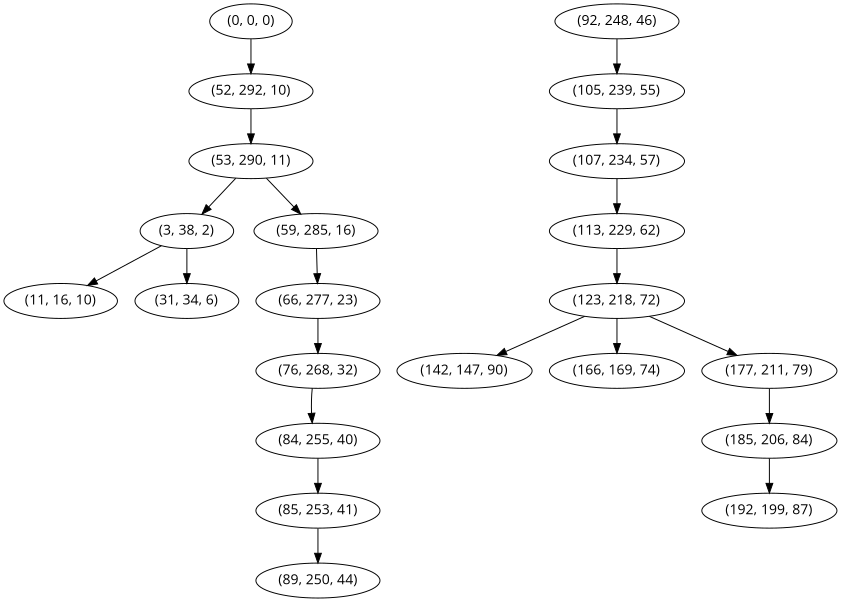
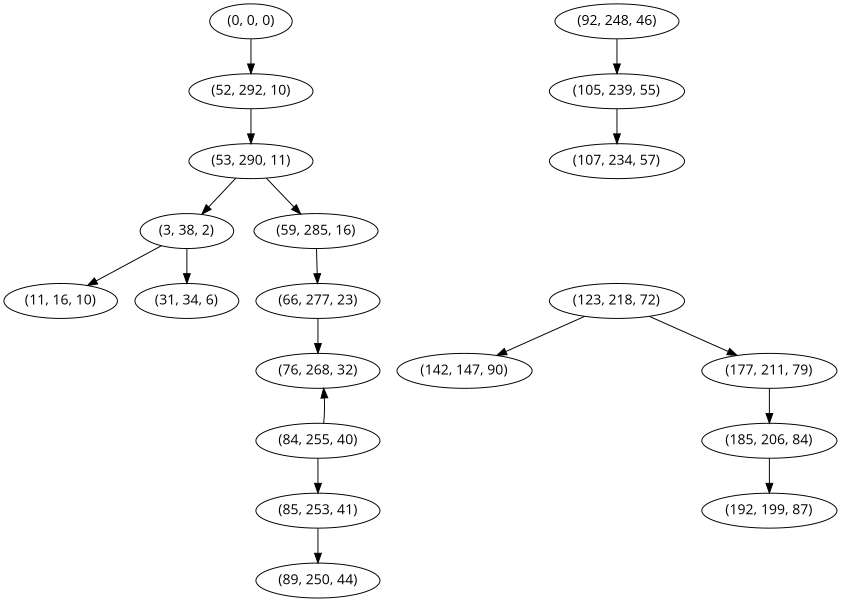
node "(113, 229, 62)": removed
node "(166, 169, 74)": removed
edge "(76, 268, 32)" -> "(84, 255, 40)": reversed
